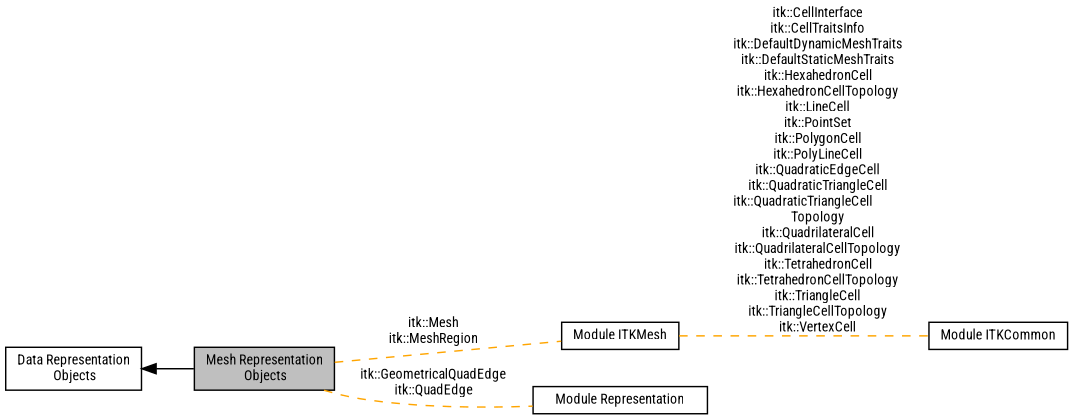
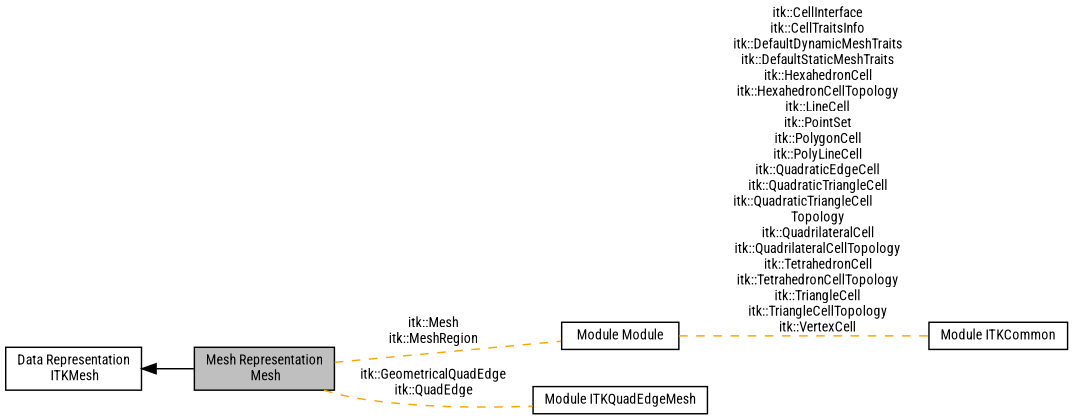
node "Module ITKMesh": label "Module ITKMesh" -> "Module Module"
node "Data Representation Objects": label "Data Representation Objects" -> "Data Representation ITKMesh"
node "Mesh Representation Objects": label "Mesh Representation Objects" -> "Mesh Representation Mesh"
node "Module Representation": label "Module Representation" -> "Module ITKQuadEdgeMesh"
